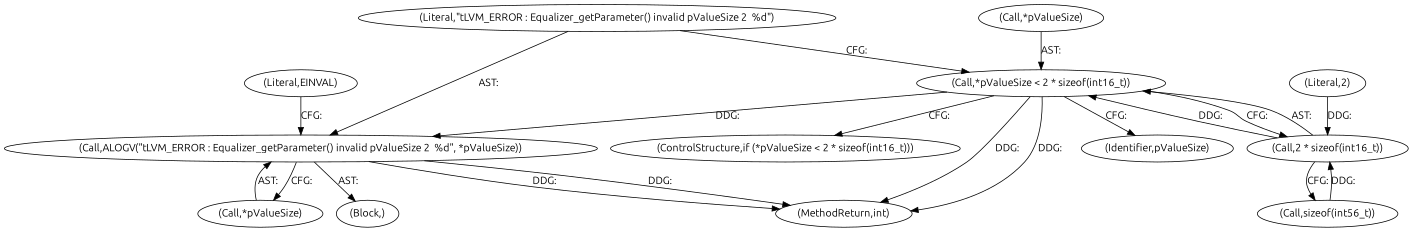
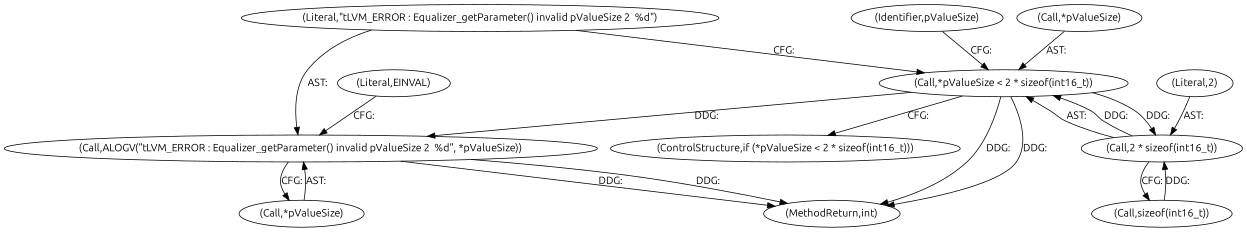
edge "(Call,*pValueSize < 2 * sizeof(int16_t))" -> "(Identifier,pValueSize)": reversed
edge "(Call,*pValueSize < 2 * sizeof(int16_t))" -> "(Call,2 * sizeof(int16_t))": label "CFG: " -> "DDG: "
edge "(Literal,2)" -> "(Call,2 * sizeof(int16_t))": label "DDG: " -> "AST: "
node "(Block,)": removed
node "(Call,sizeof(int56_t))": label "(Call,sizeof(int56_t))" -> "(Call,sizeof(int16_t))"
